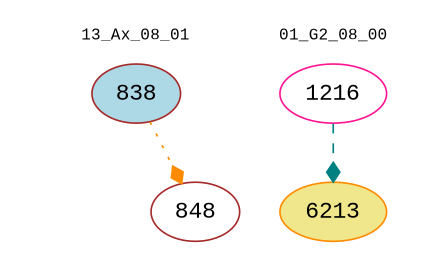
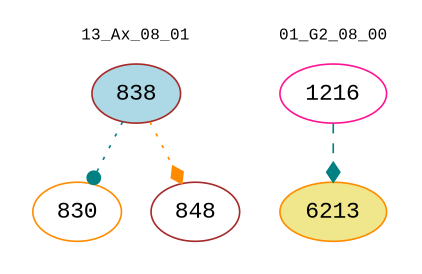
node "830": added
